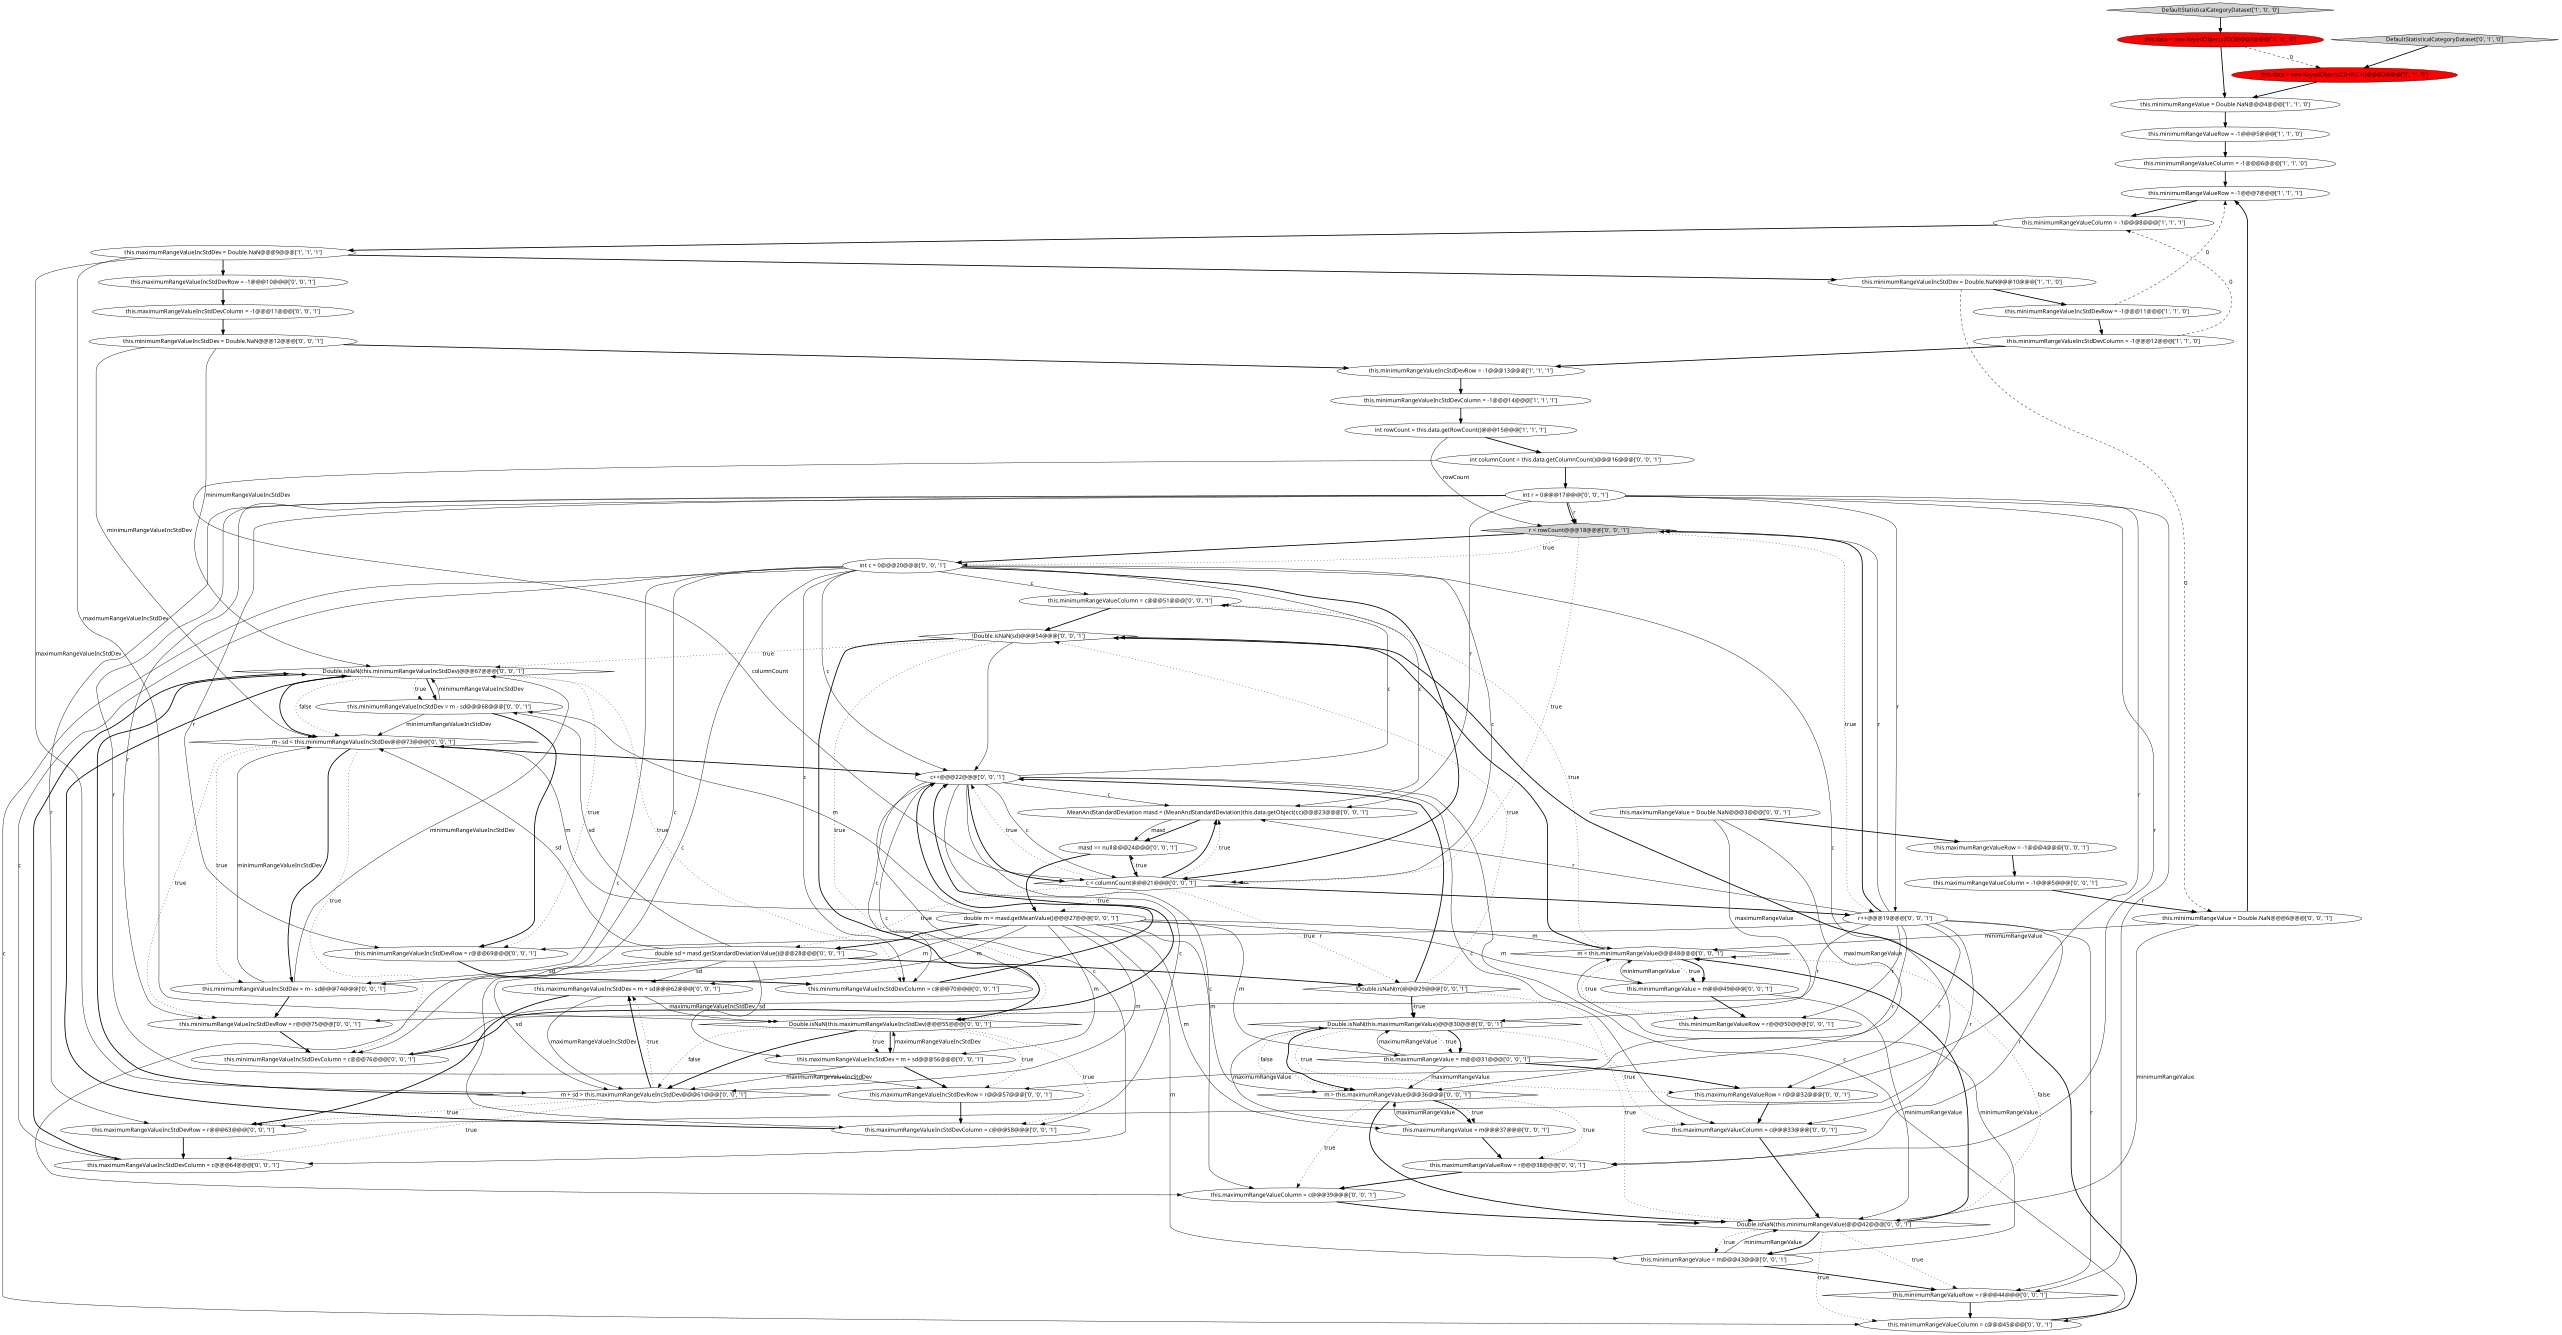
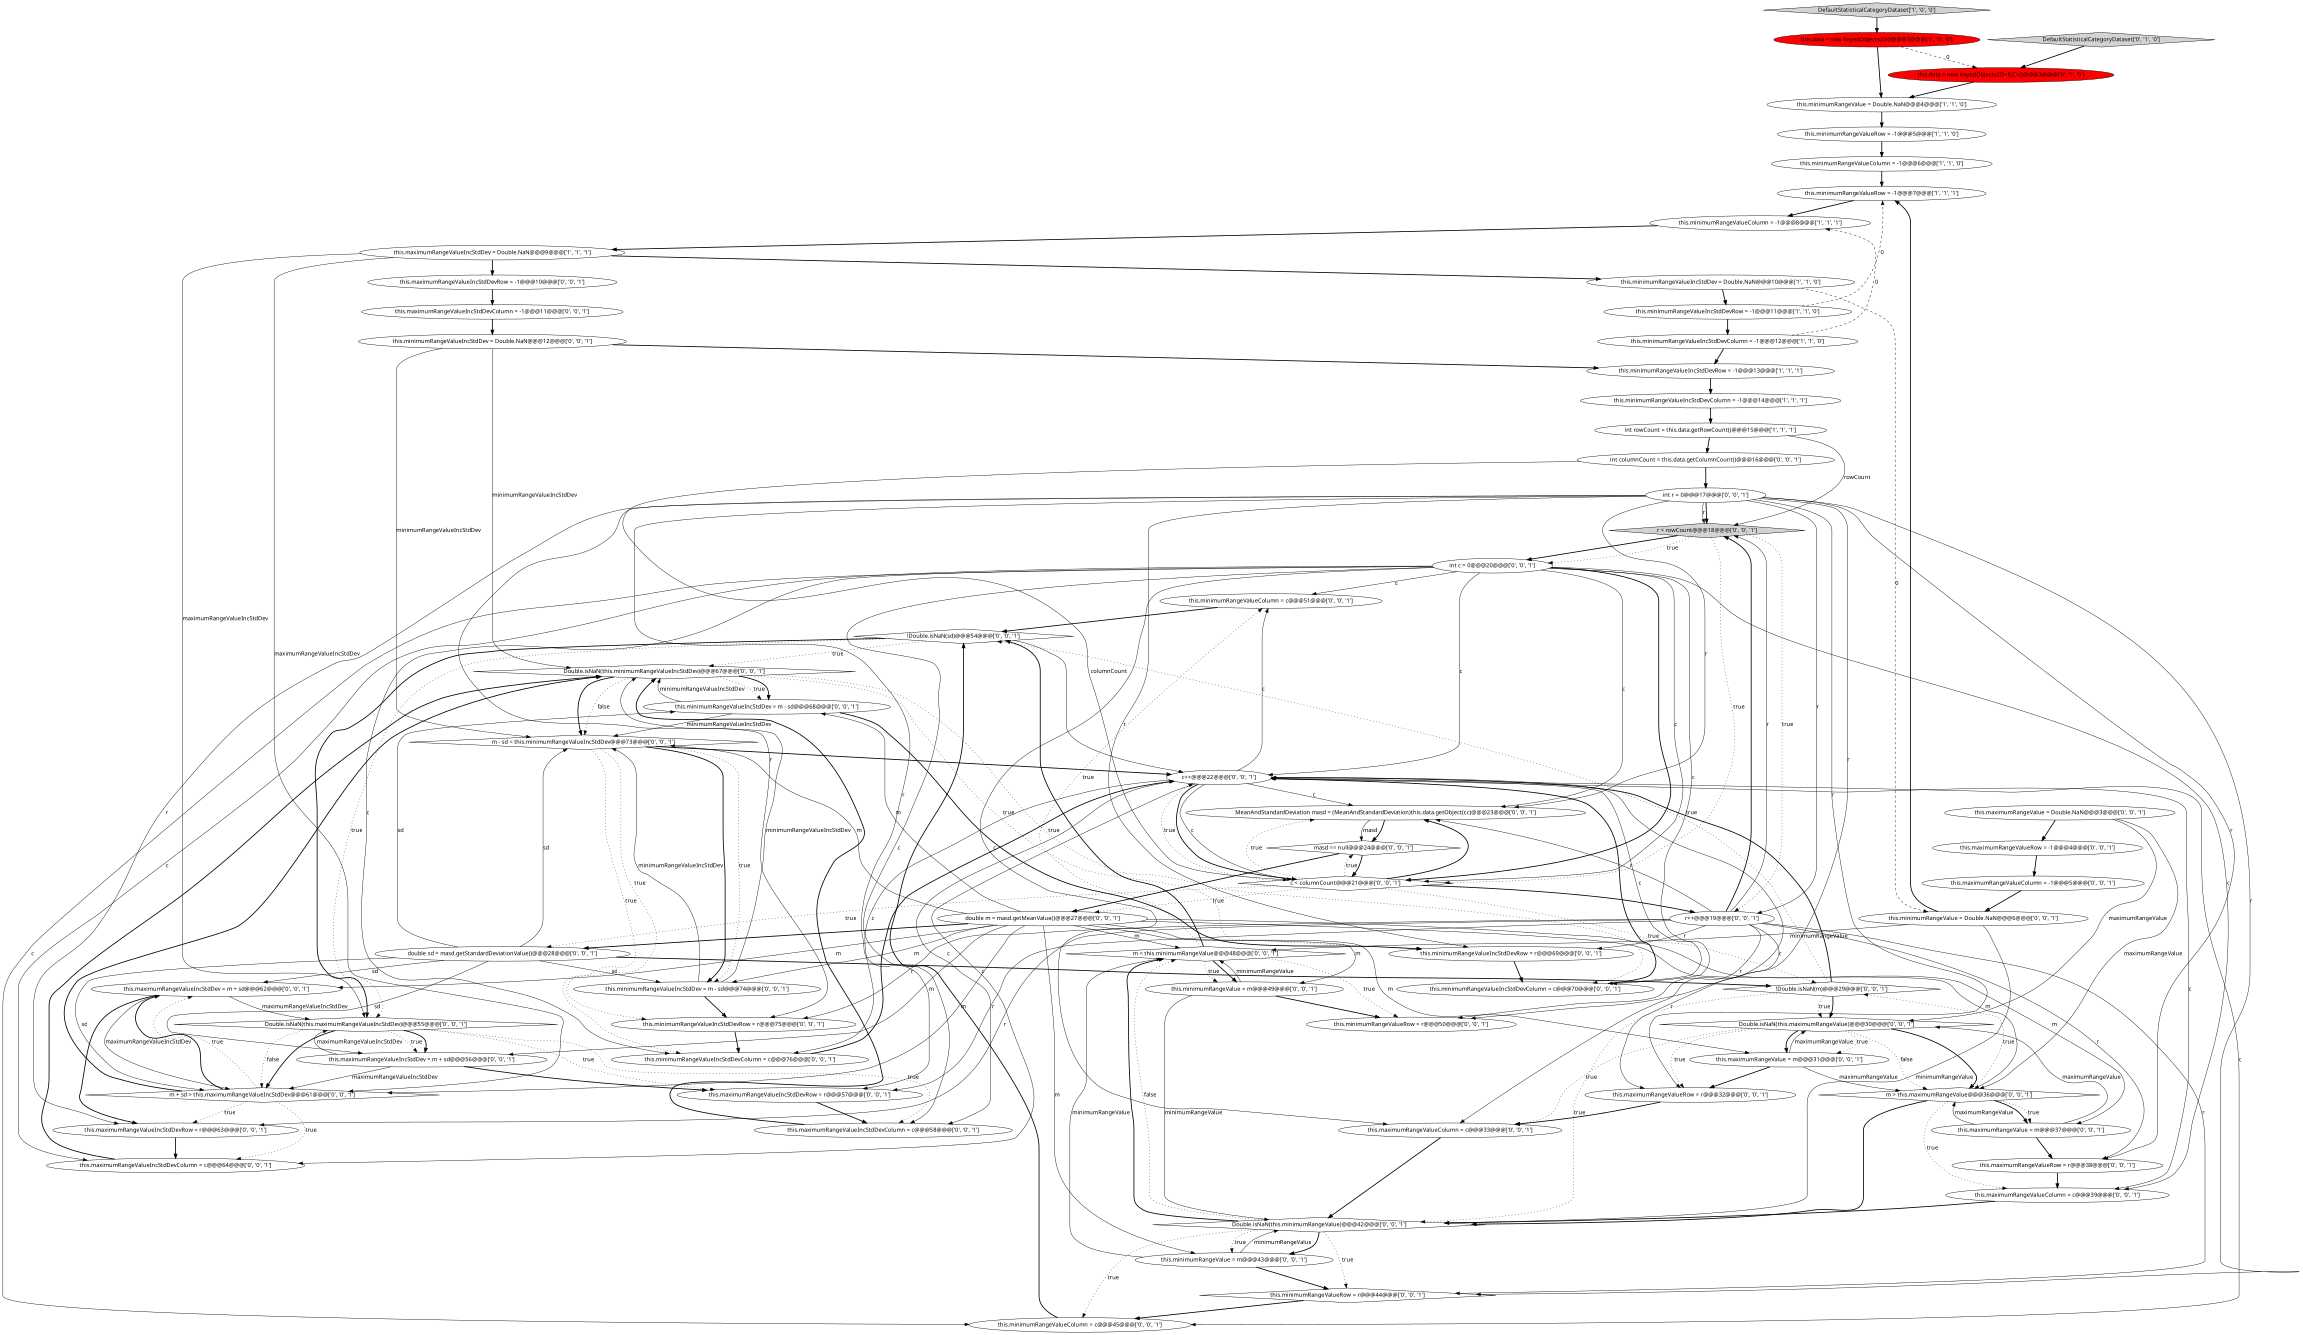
node "masd == null@@@24@@@['0', '0', '1']": shape ellipse -> diamond
edge "int r = 0@@@17@@@['0', '0', '1']" -> "this.minimumRangeValueRow = r@@@50@@@['0', '0', '1']": added, label "r"
node "this.maximumRangeValue = m@@@31@@@['0', '0', '1']": shape diamond -> ellipse
edge "m > this.maximumRangeValue@@@36@@@['0', '0', '1']" -> "this.maximumRangeValueRow = r@@@38@@@['0', '0', '1']": now "m > this.maximumRangeValue@@@36@@@['0', '0', '1']" -> "!Double.isNaN(m)@@@29@@@['0', '0', '1']"
